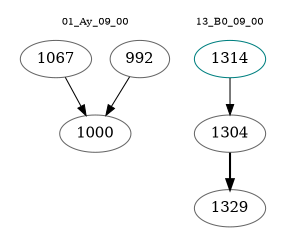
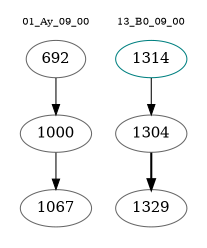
node "992": label "992" -> "692"
edge "1067" -> "1000": reversed
